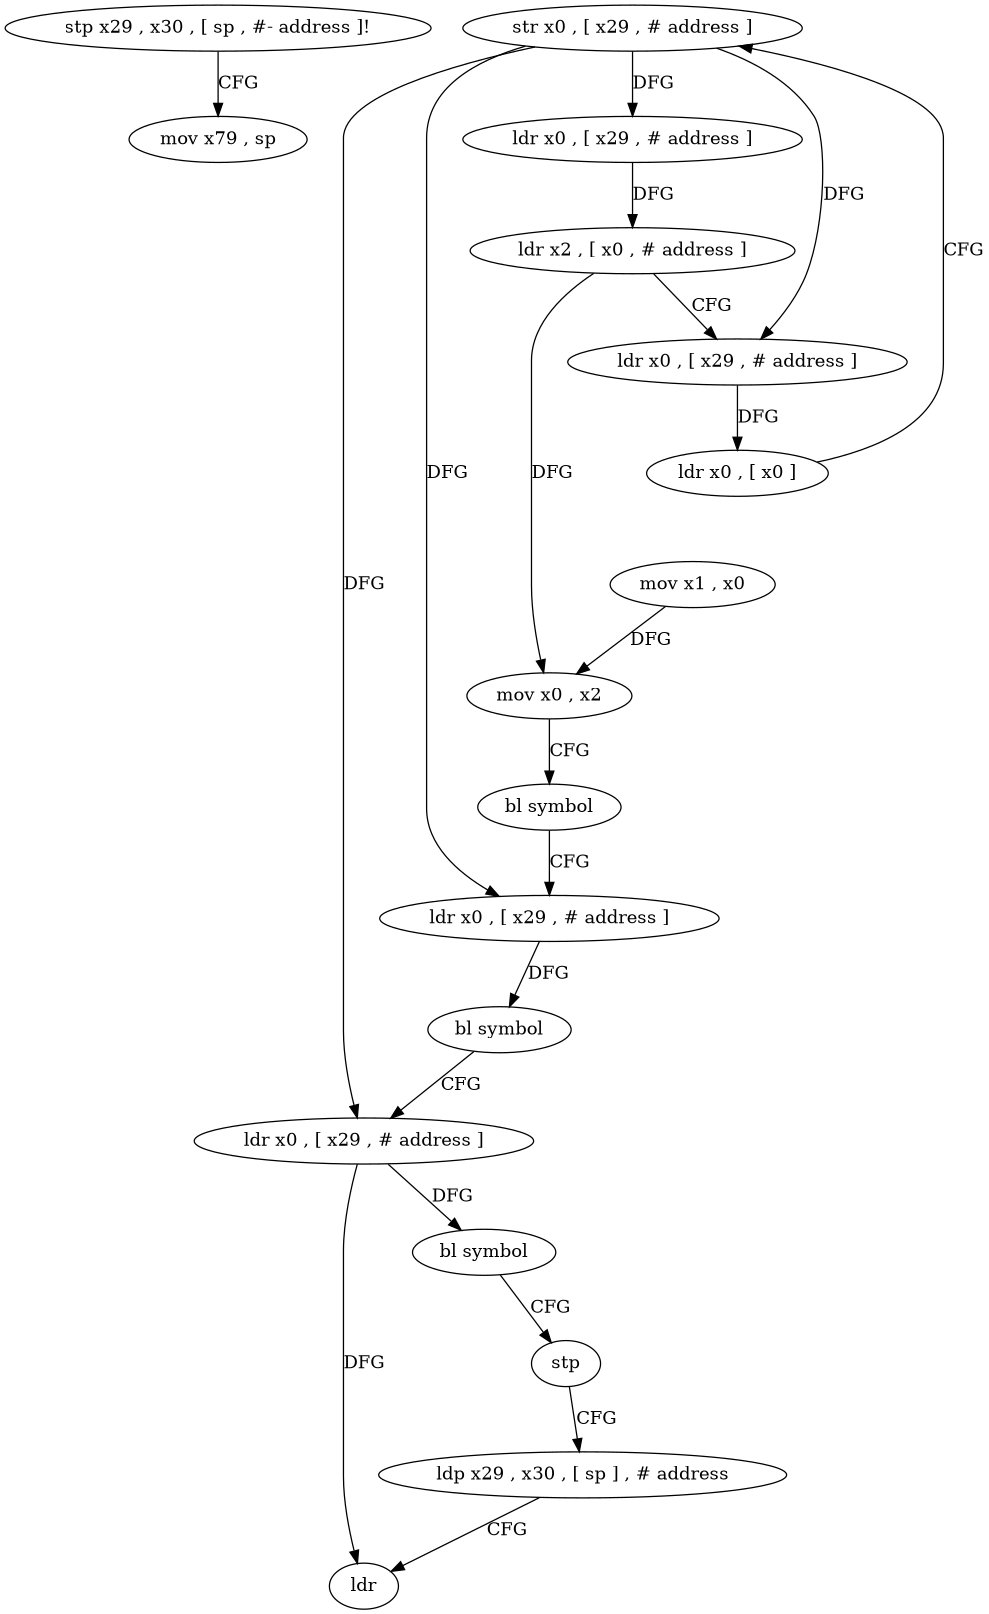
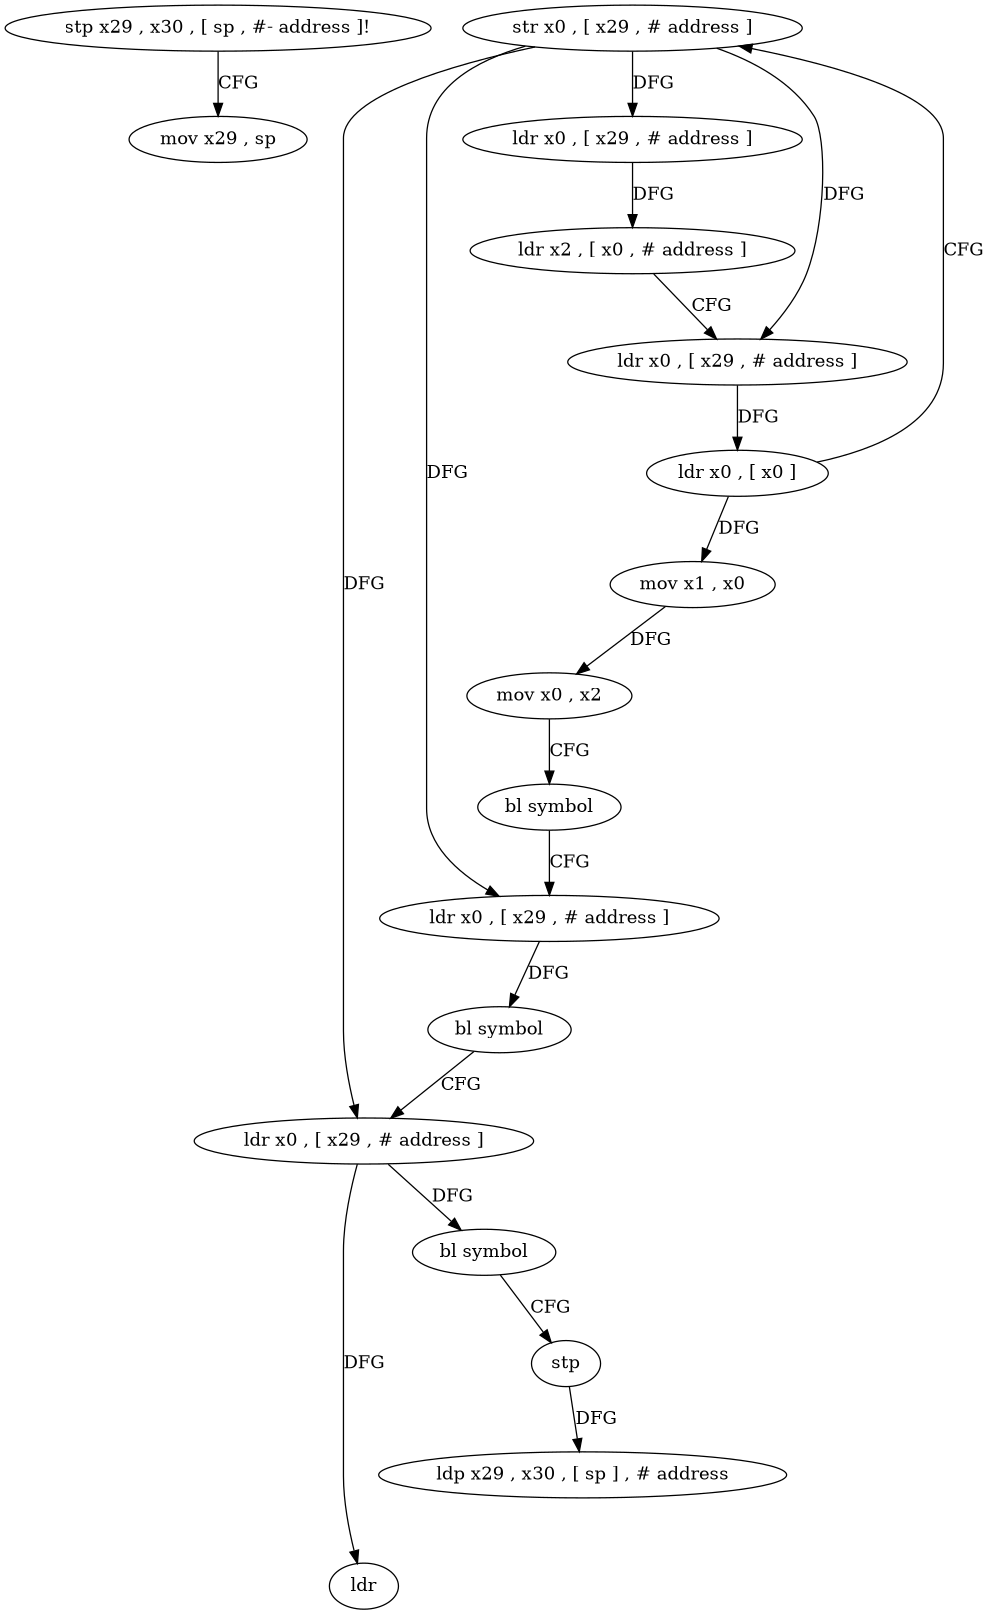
node "mov x79 , sp": label "mov x79 , sp" -> "mov x29 , sp"
edge "ldr x2 , [ x0 , # address ]" -> "mov x0 , x2": removed, label "DFG"
edge "ldr x0 , [ x0 ]" -> "mov x1 , x0": added, label "DFG"
edge "stp" -> "ldp x29 , x30 , [ sp ] , # address": label "CFG" -> "DFG"
edge "ldp x29 , x30 , [ sp ] , # address" -> "ldr": removed, label "CFG"
